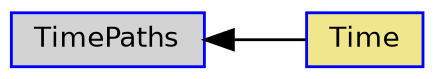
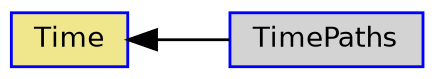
edge "Time" -> "TimePaths": reversed
